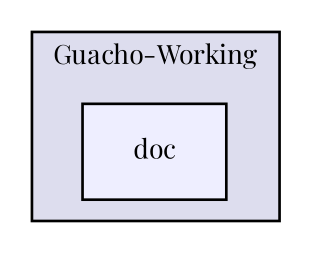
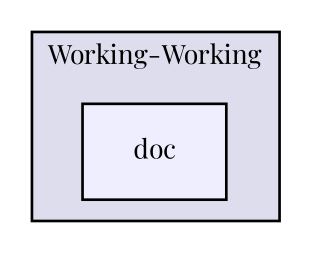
cluster "Guacho-Working": label "Guacho-Working" -> "Working-Working"
